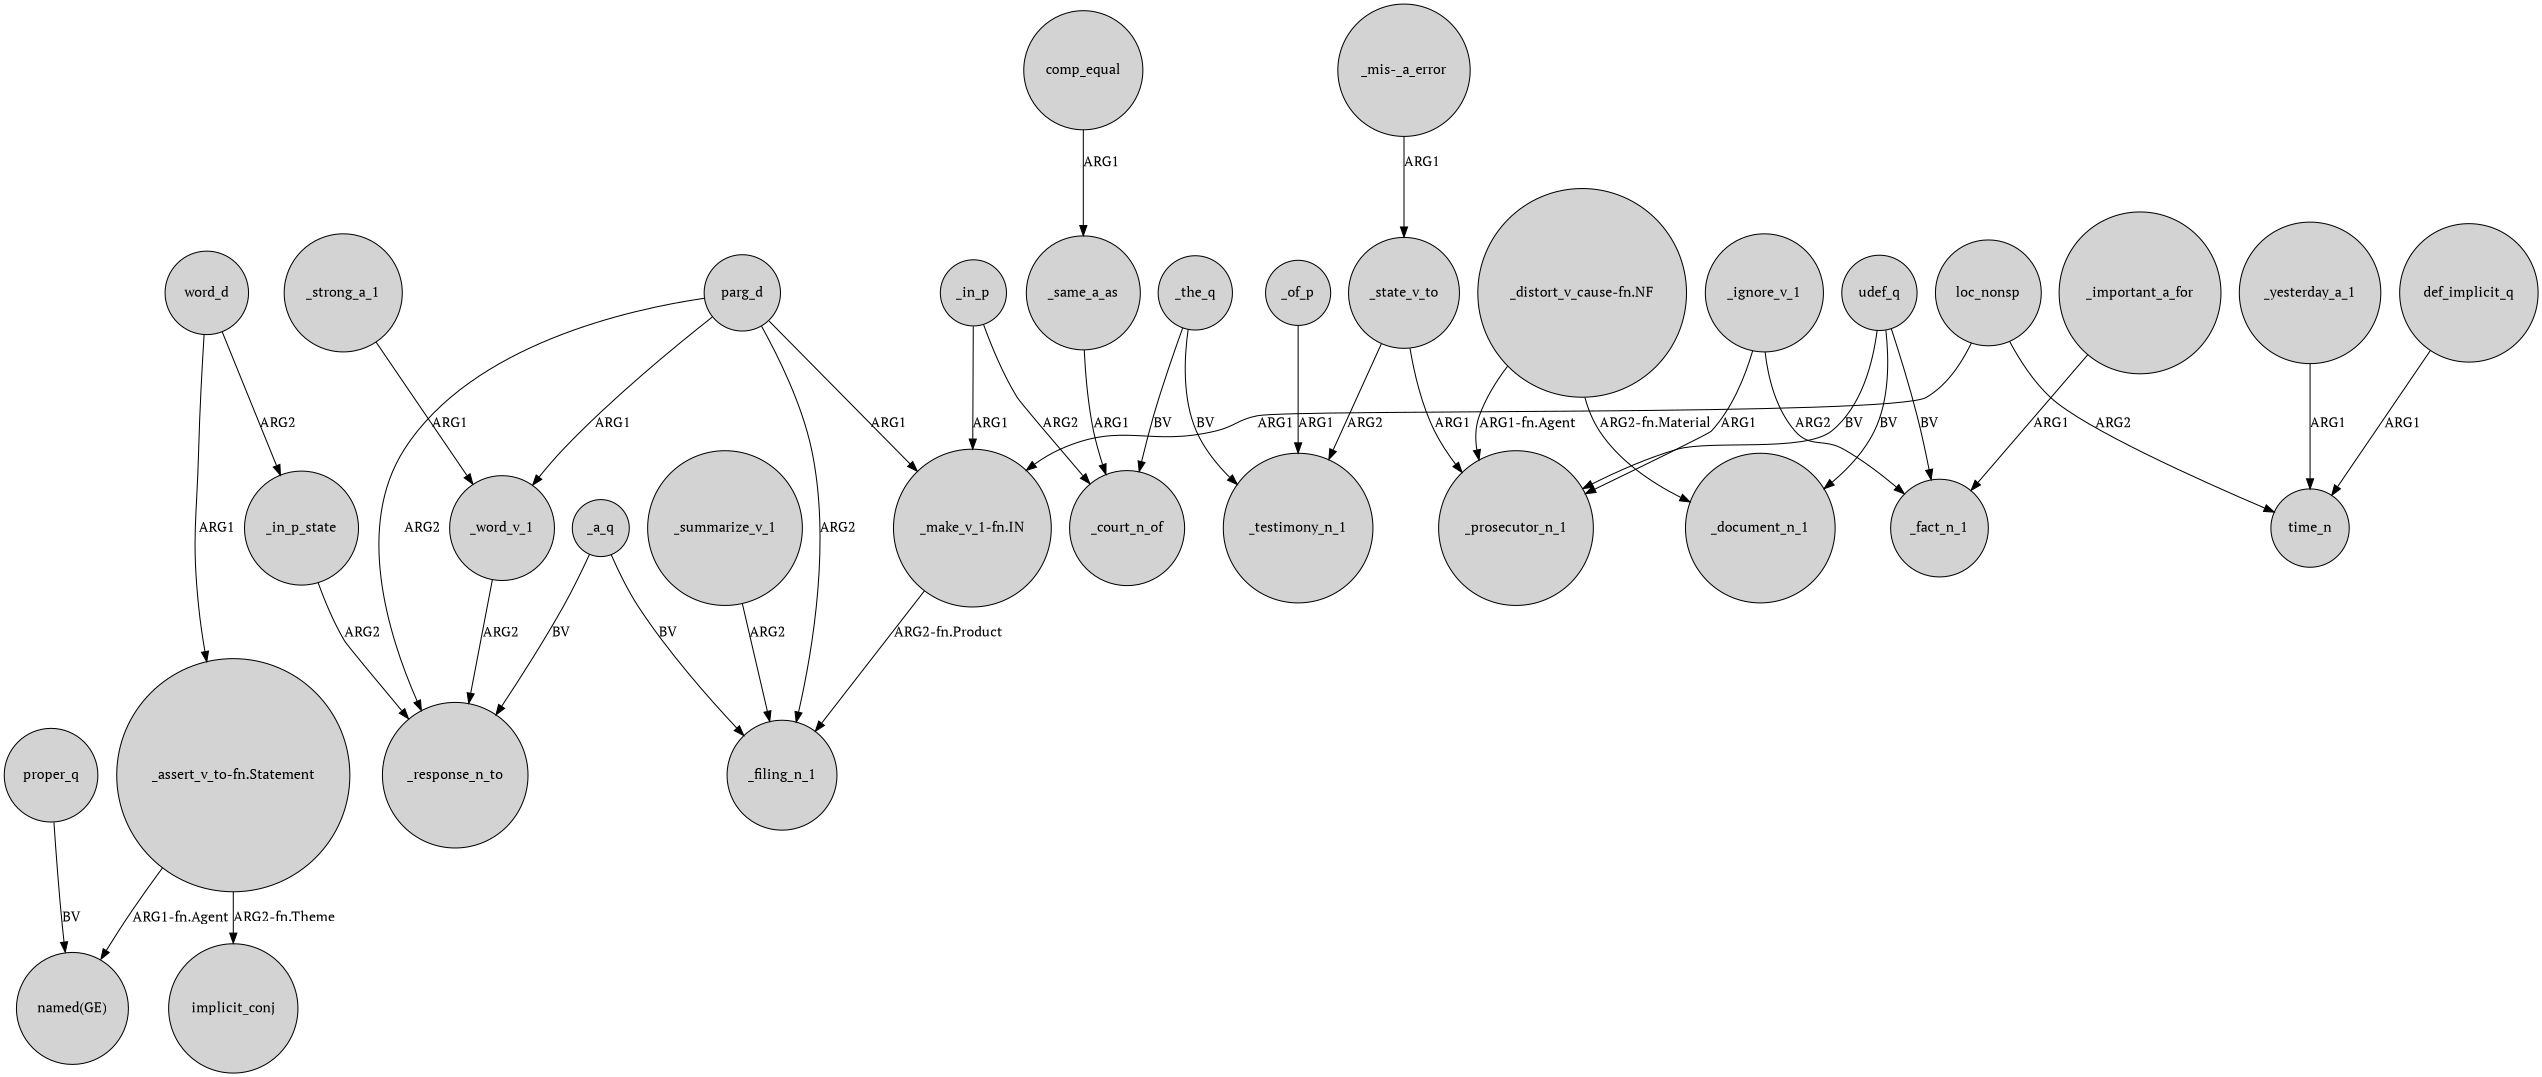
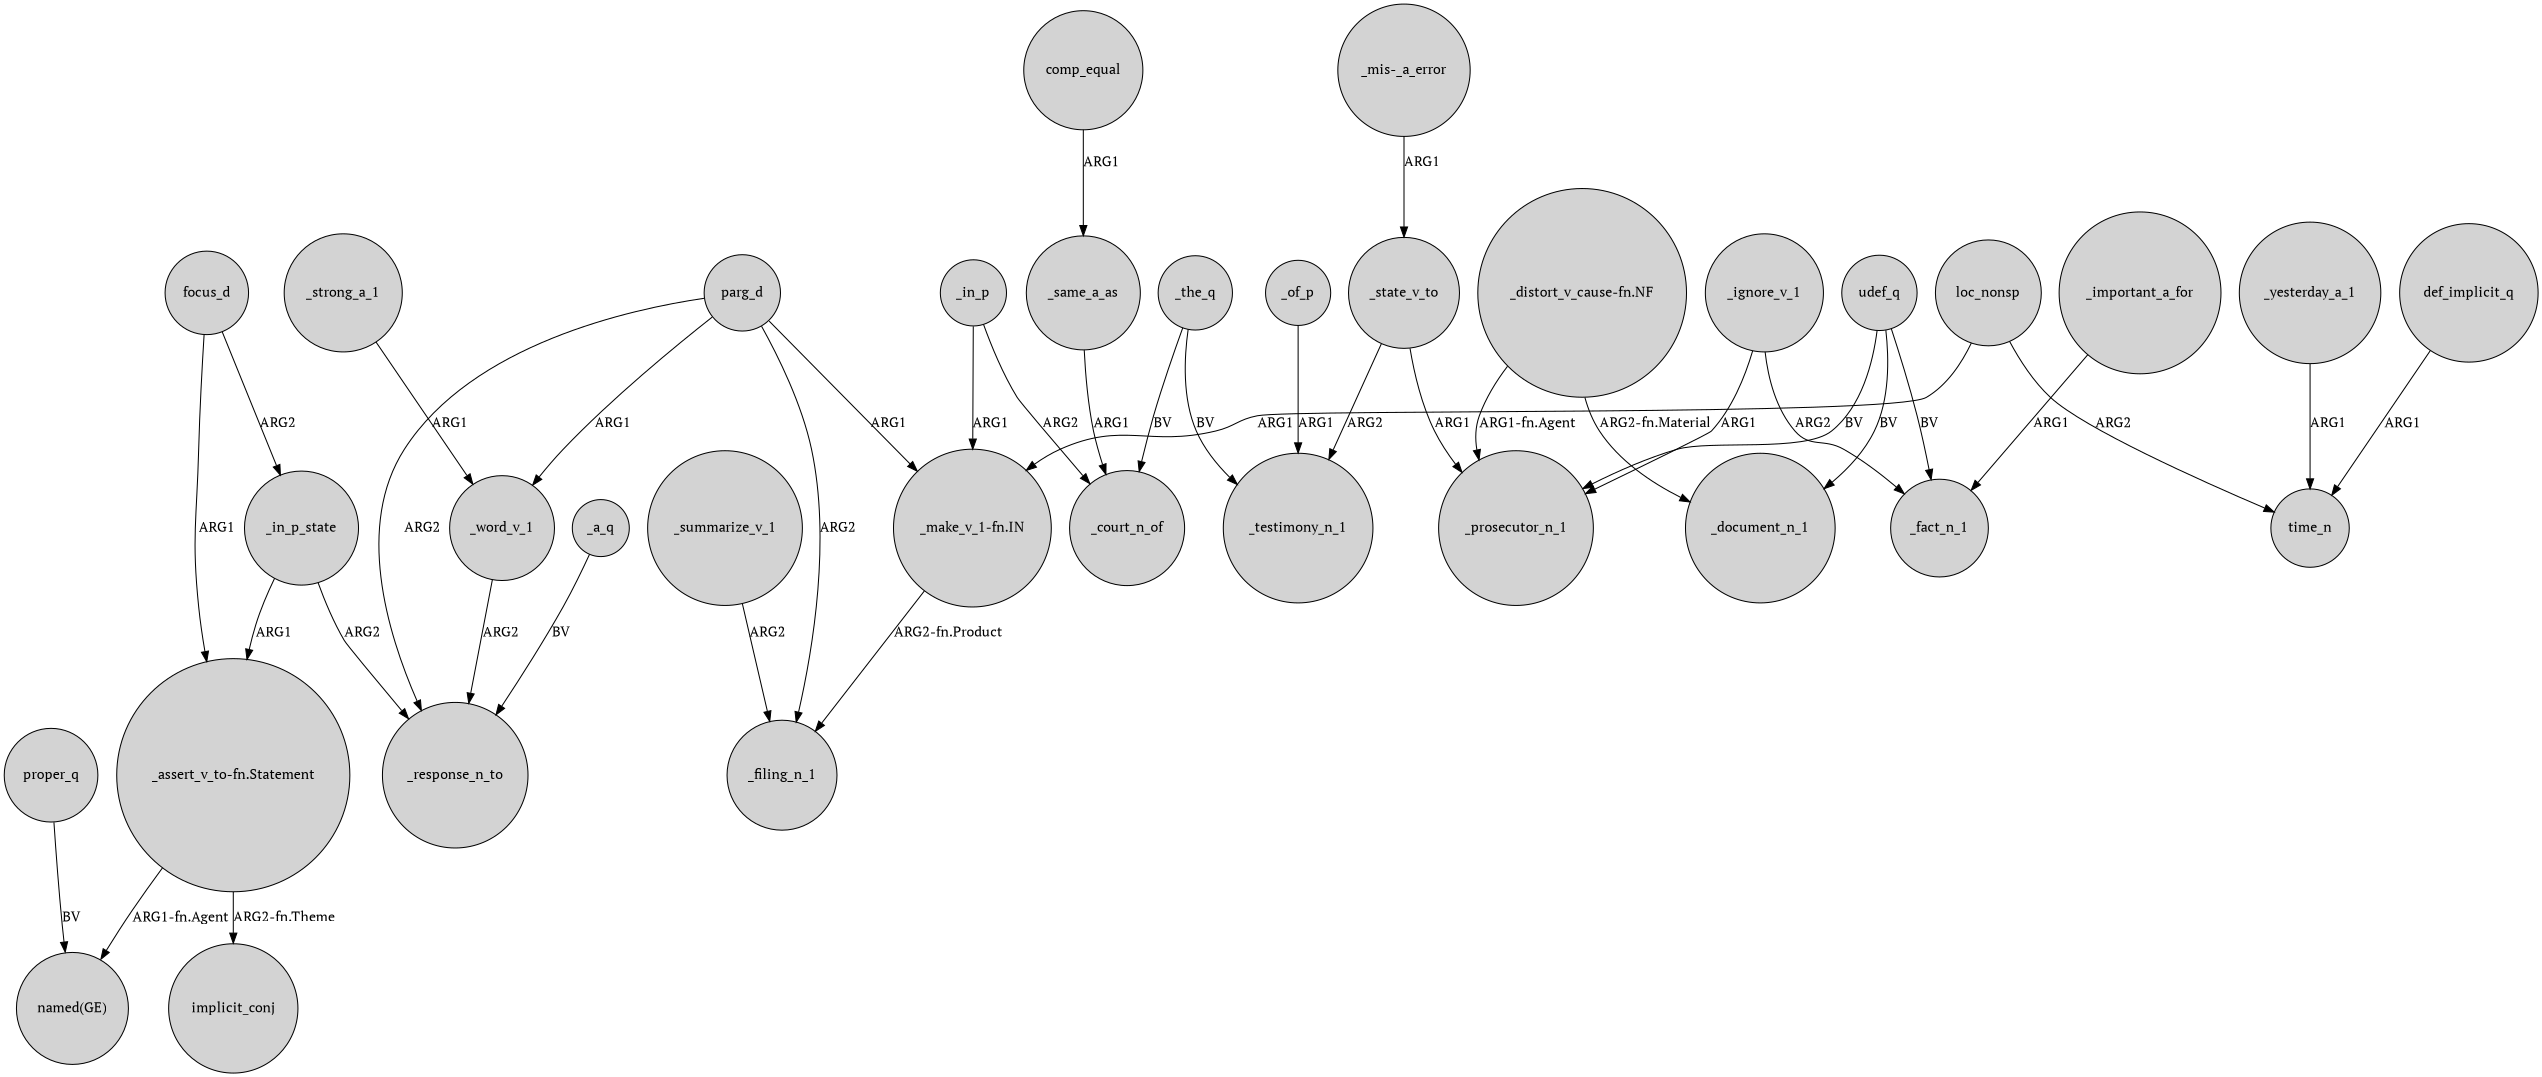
node "word_d": label "word_d" -> "focus_d"
edge "_in_p_state" -> "_assert_v_to-fn.Statement": added, label "ARG1"
edge "_a_q" -> "_filing_n_1": removed, label "BV"
